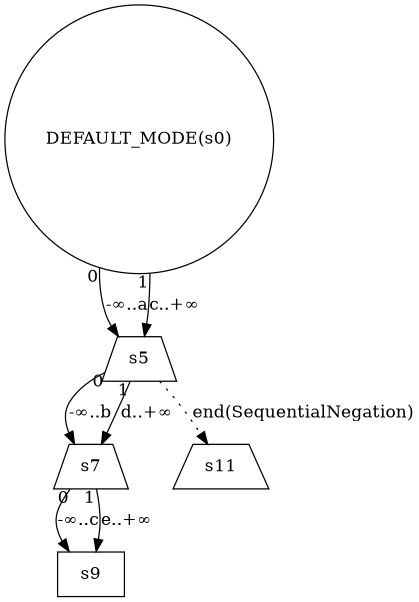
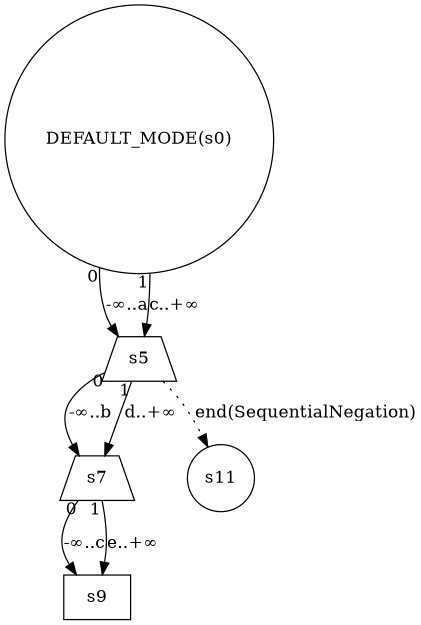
node "s11": shape trapezium -> circle
